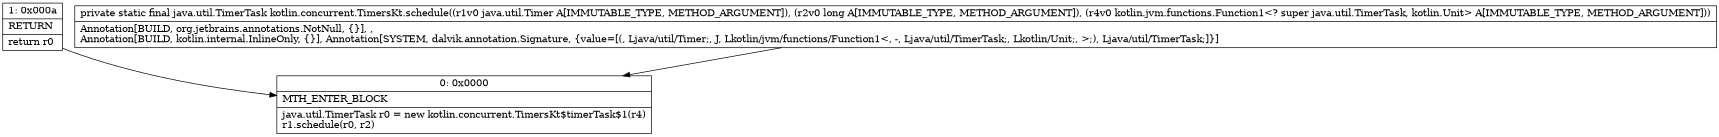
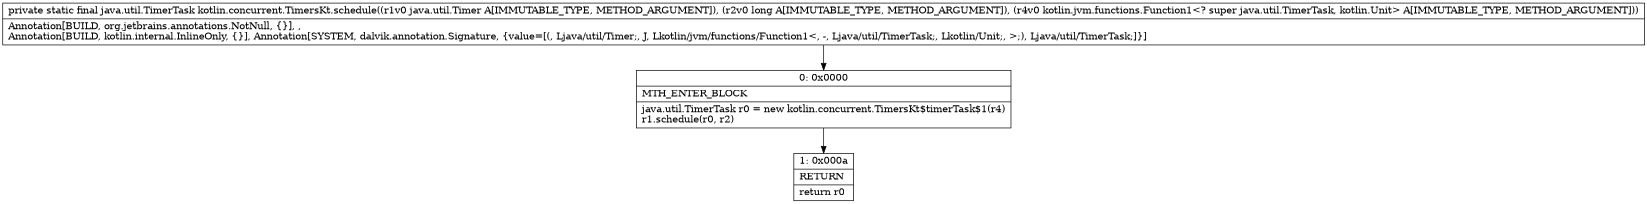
edge "1: 0x000a" -> "0: 0x0000": reversed
